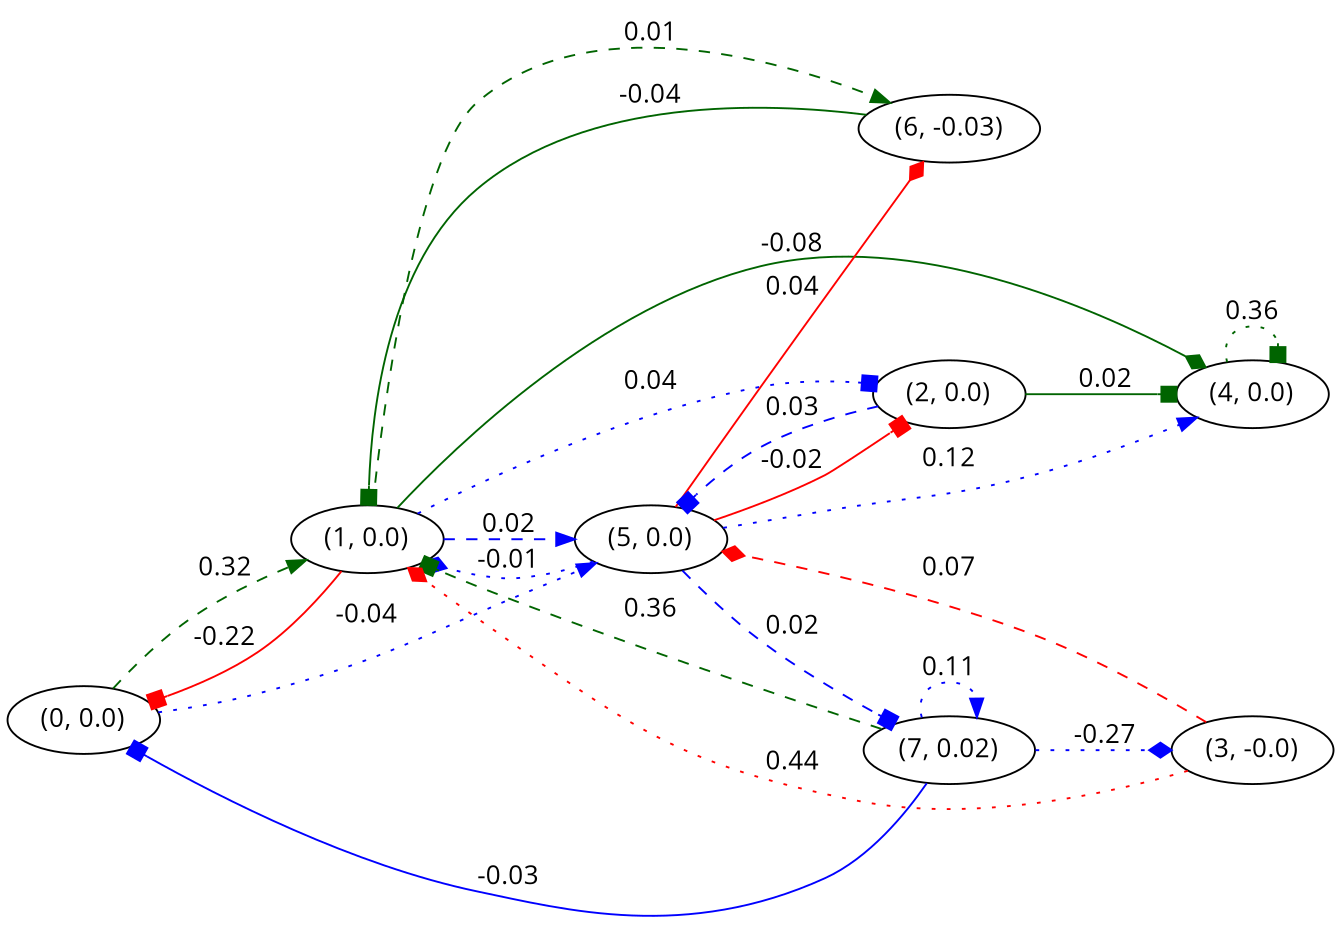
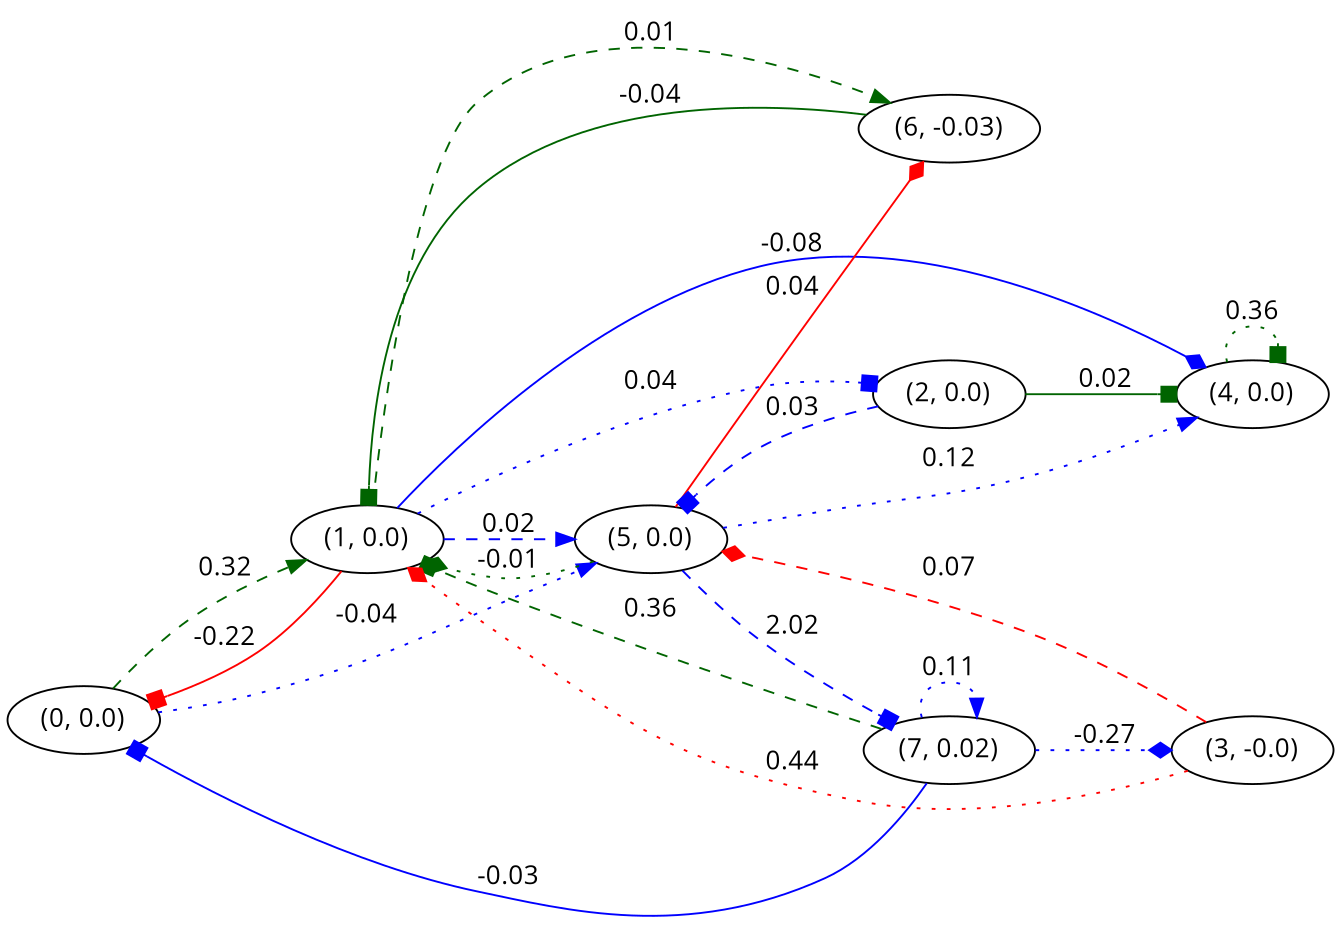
edge "(1, 0.0)" -> "(4, 0.0)": color darkgreen -> blue
edge "(5, 0.0)" -> "(2, 0.0)": removed, label "-0.02"
edge "(5, 0.0)" -> "(1, 0.0)": color blue -> darkgreen
edge "(5, 0.0)" -> "(7, 0.02)": label "0.02" -> "2.02"
